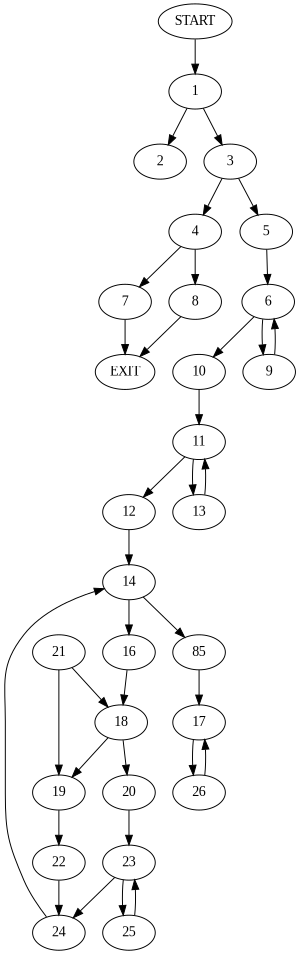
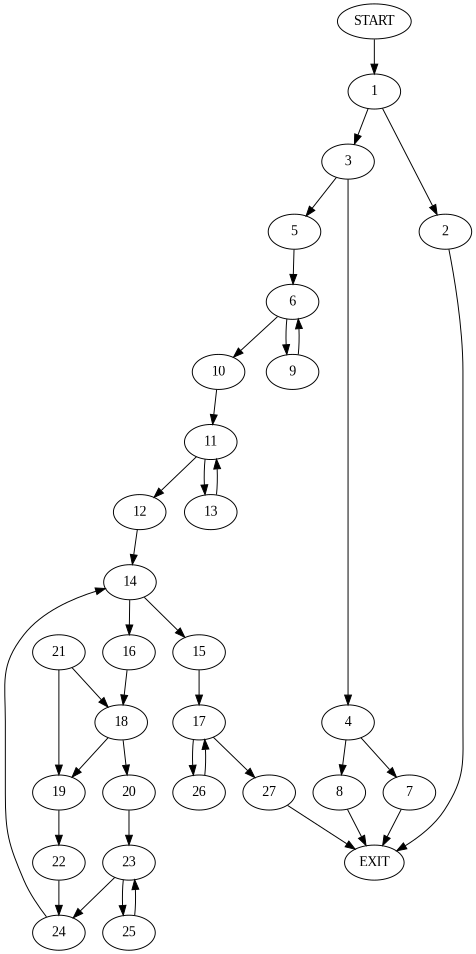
edge "2" -> "EXIT": added
node "85": label "85" -> "15"
node "27": added
